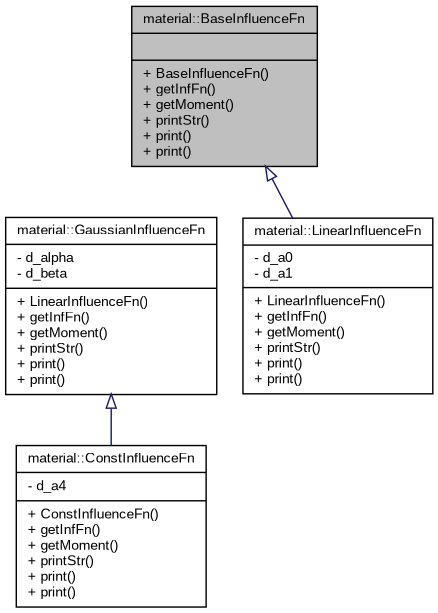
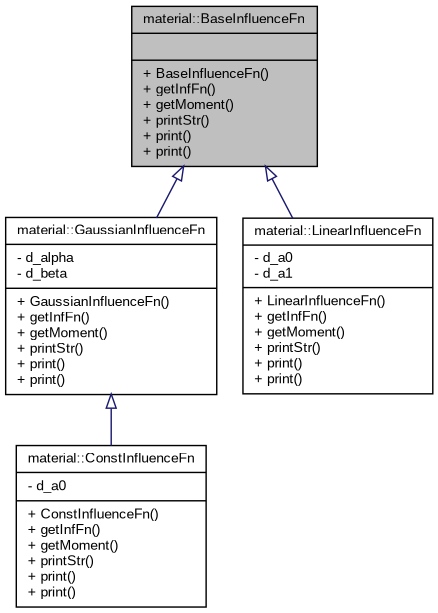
edge "material::GaussianInfluenceFn" -> "material::BaseInfluenceFn": added
node "material::GaussianInfluenceFn": text "+ LinearInfluenceFn()" -> "+ GaussianInfluenceFn()"
node "material::ConstInfluenceFn": text "- d_a4" -> "- d_a0"
